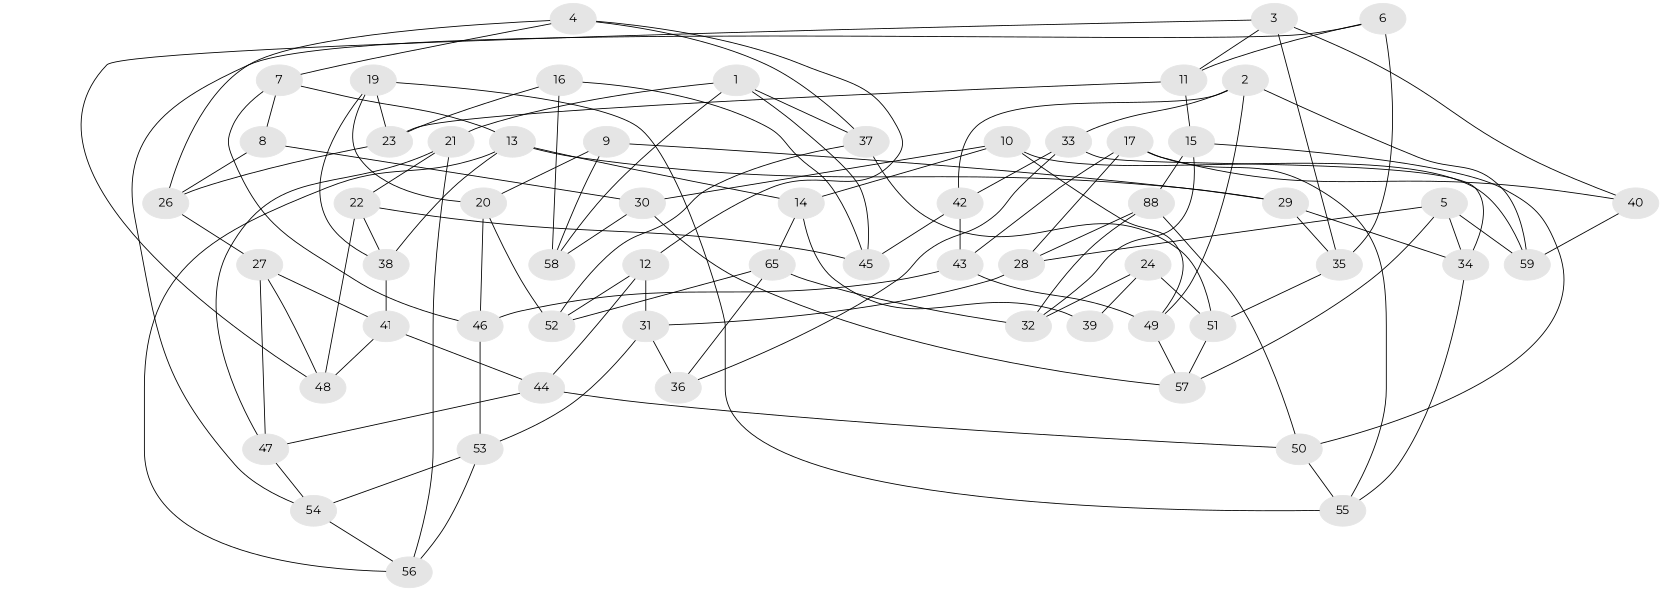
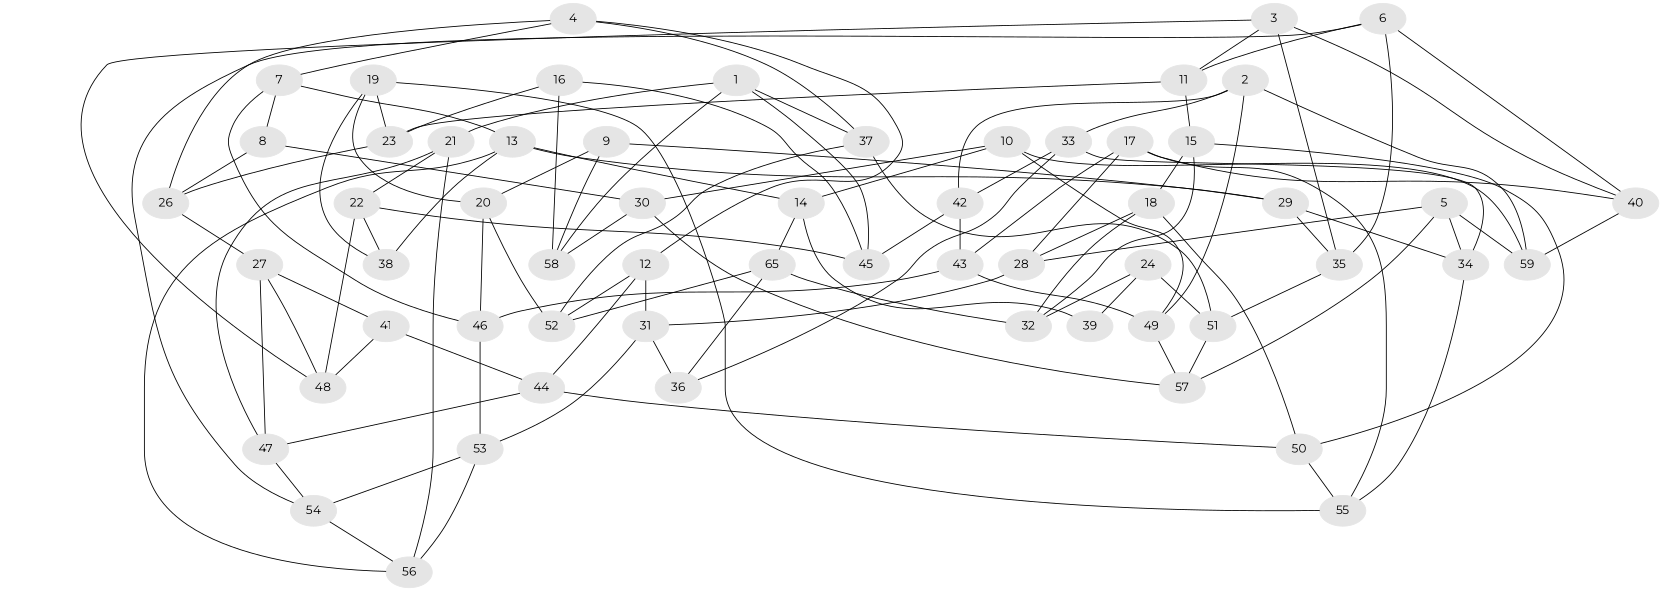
edge "6" -- "40": added
node "88": label "88" -> "18"
edge "38" -- "41": removed
